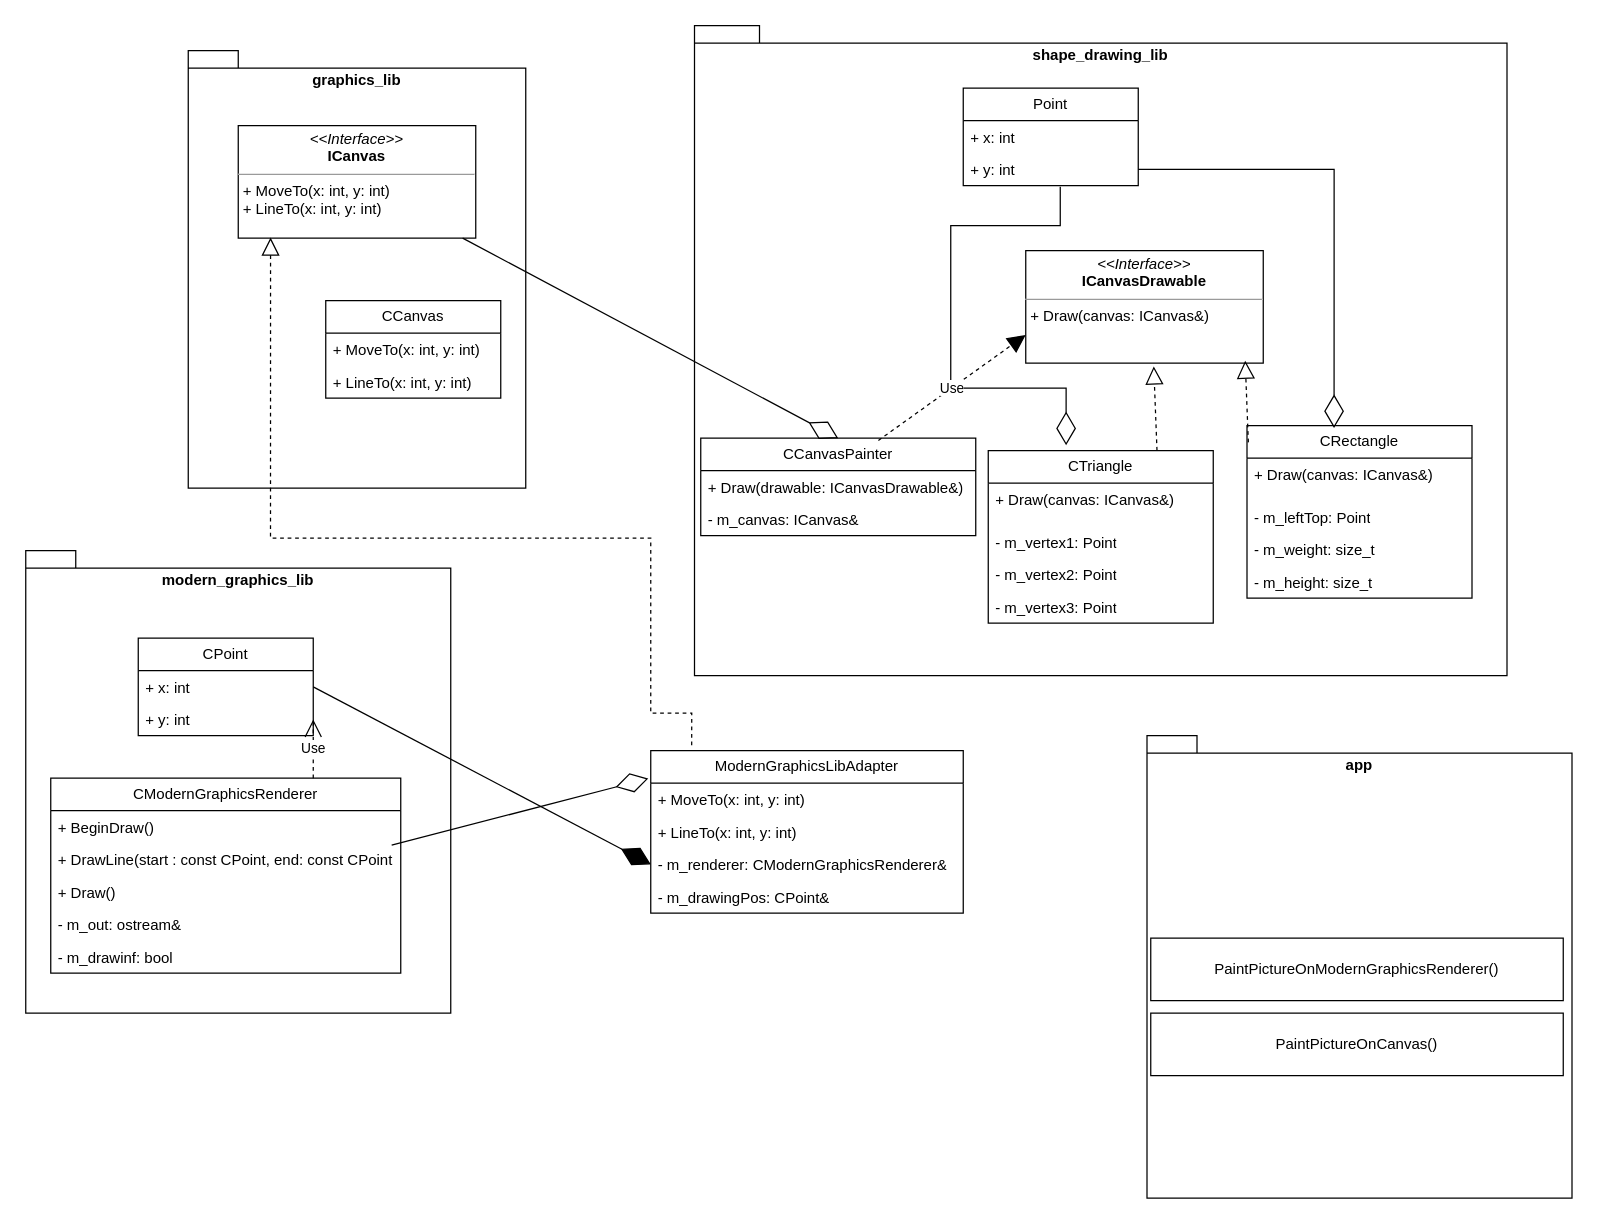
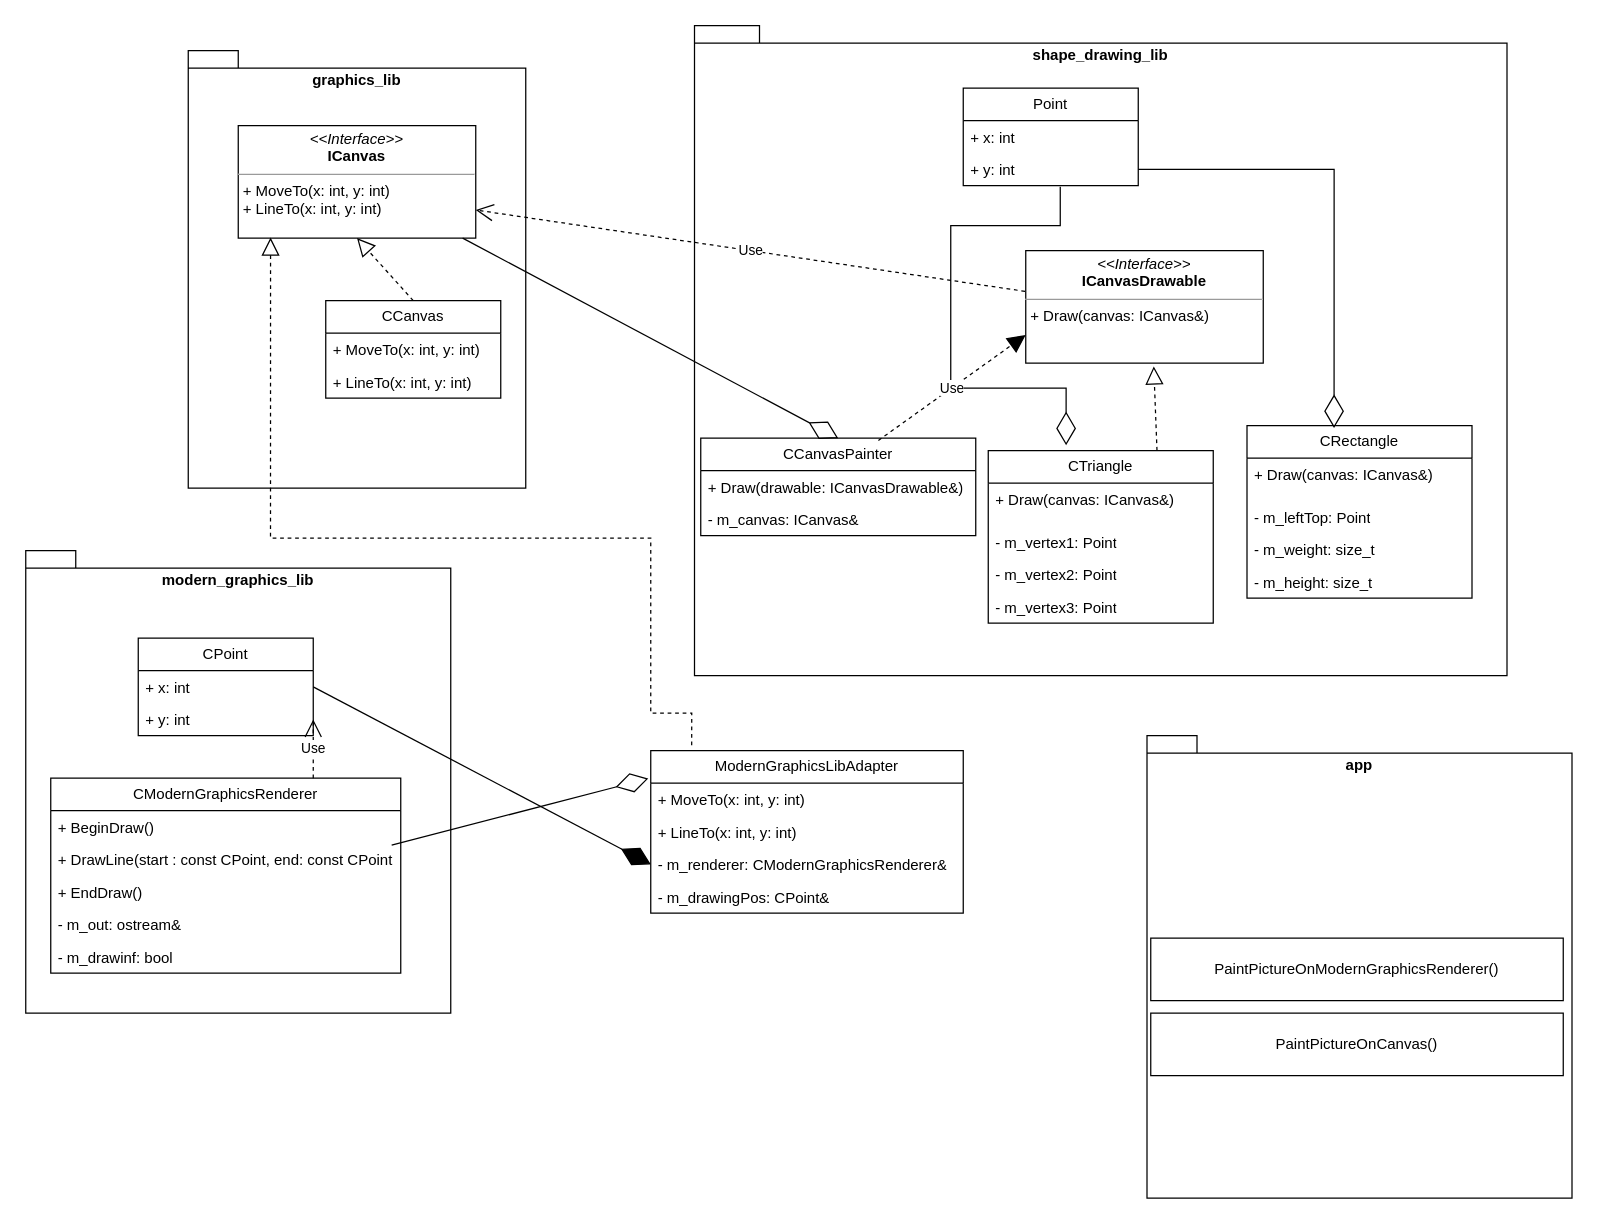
edge "<<Interface>> ICanvasDrawable + Draw(canvas: ICanvas&)" -> "<<Interface>> ICanvas + MoveTo(x: int, y: int) + LineTo(x: int, y: int)": added, label "Use"
edge "CCanvas" -> "<<Interface>> ICanvas + MoveTo(x: int, y: int) + LineTo(x: int, y: int)": added
edge "CRectangle" -> "<<Interface>> ICanvasDrawable + Draw(canvas: ICanvas&)": removed
node "+ Draw()": label "+ Draw()" -> "+ EndDraw()"
